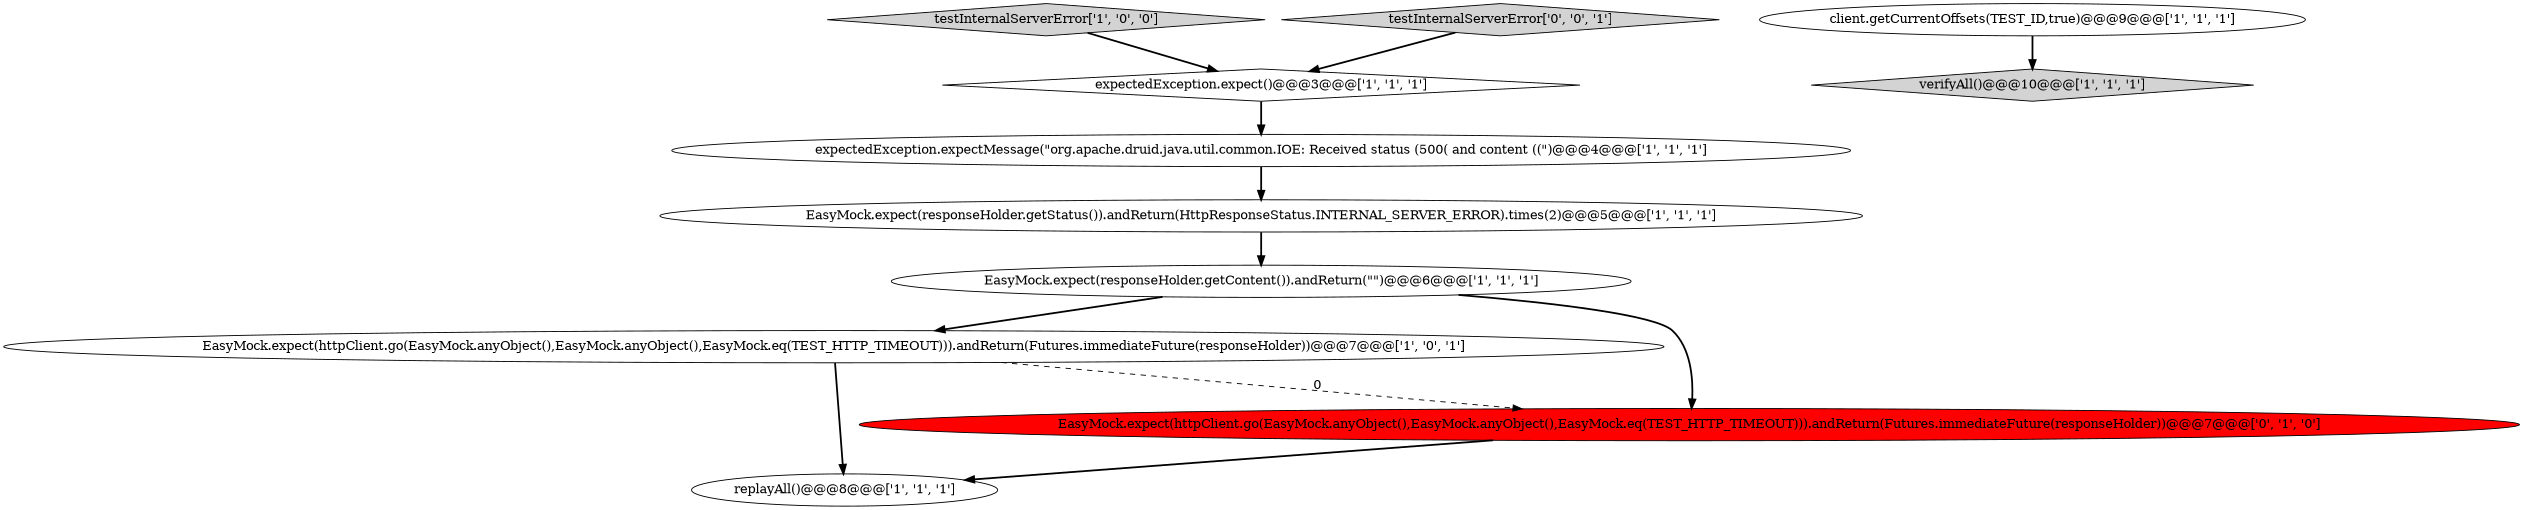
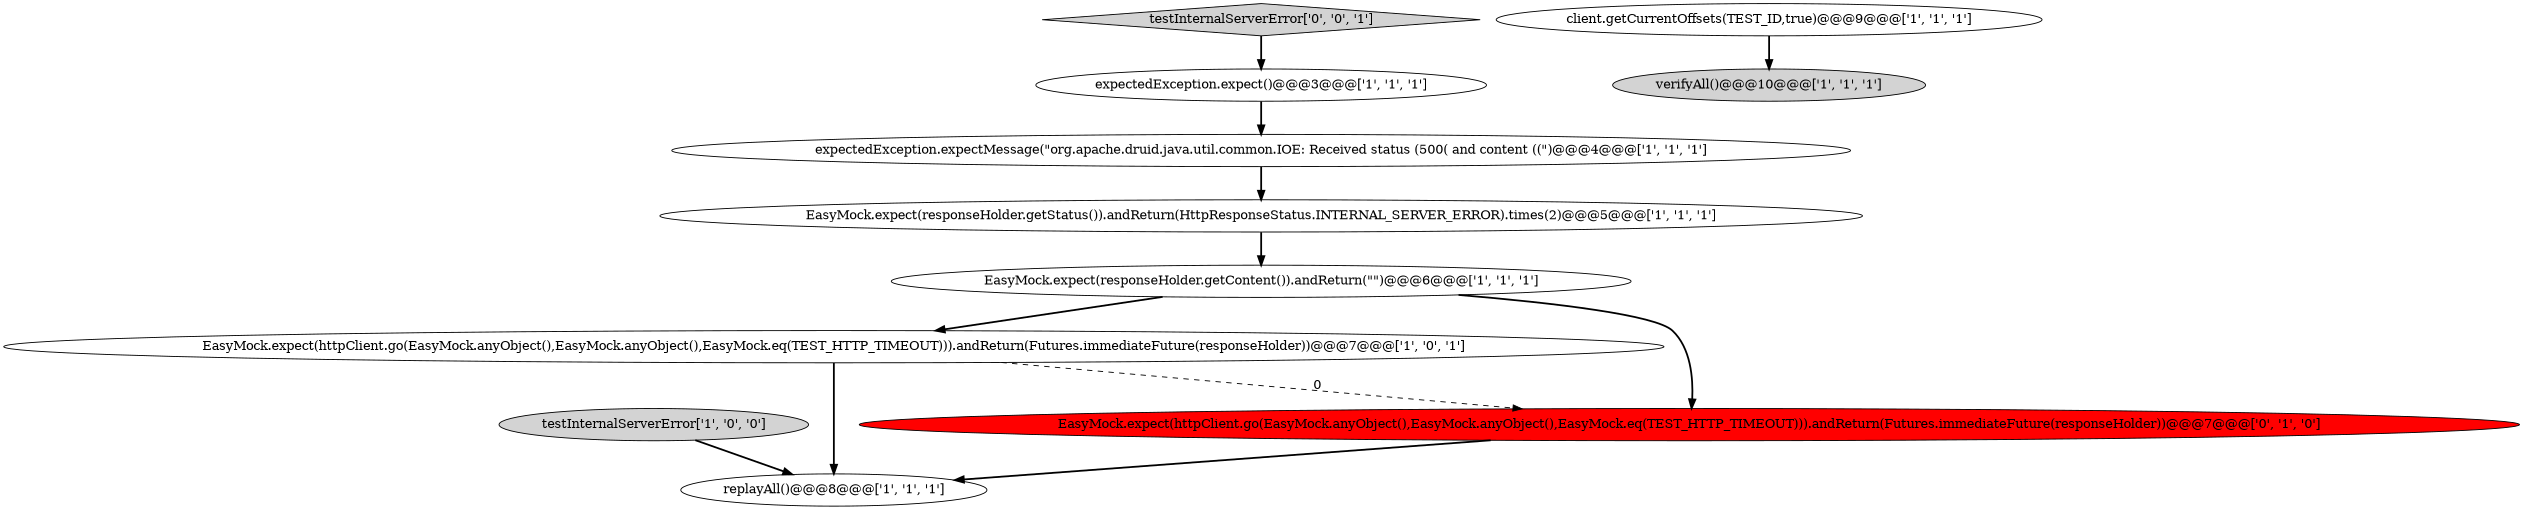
node "testInternalServerError['1', '0', '0']": shape diamond -> ellipse
edge "testInternalServerError['1', '0', '0']" -> "expectedException.expect()@@@3@@@['1', '1', '1']": now "testInternalServerError['1', '0', '0']" -> "replayAll()@@@8@@@['1', '1', '1']"
node "expectedException.expect()@@@3@@@['1', '1', '1']": shape diamond -> ellipse
node "verifyAll()@@@10@@@['1', '1', '1']": shape diamond -> ellipse
